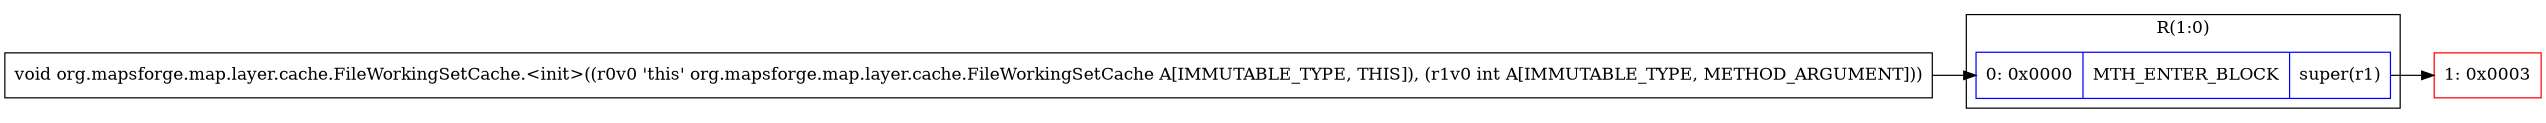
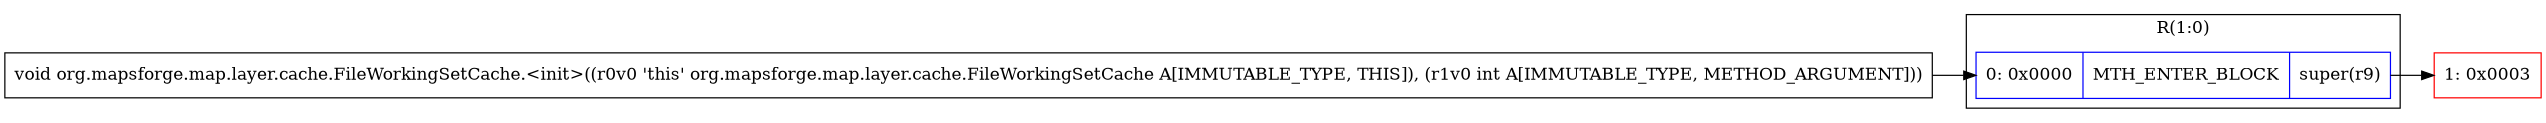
node "0: 0x0000": text "super(r1)" -> "super(r9)"
